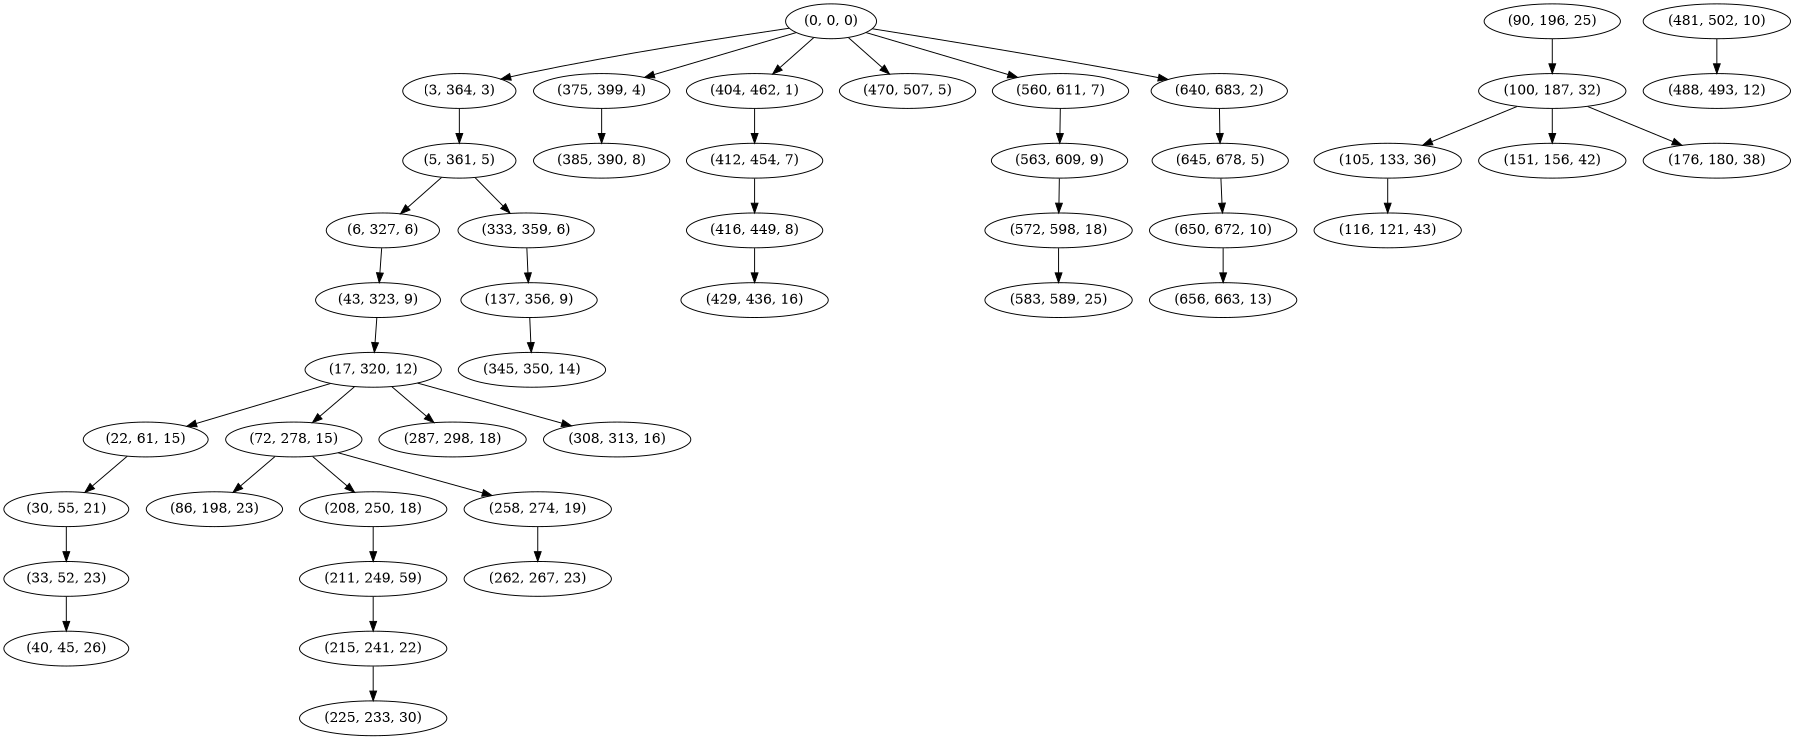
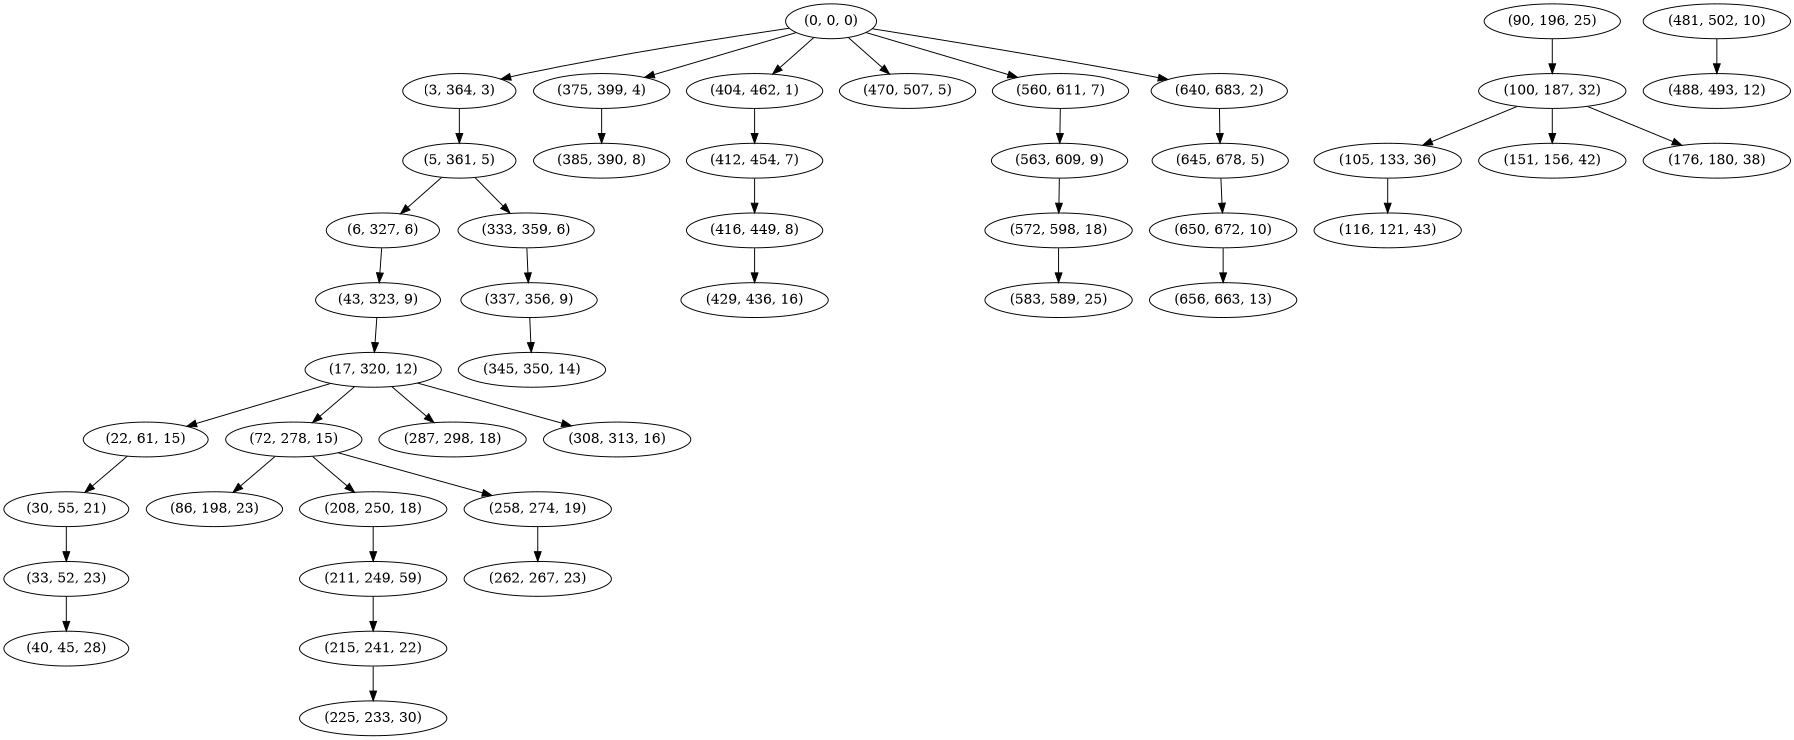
node "(137, 356, 9)": label "(137, 356, 9)" -> "(337, 356, 9)"
node "(40, 45, 26)": label "(40, 45, 26)" -> "(40, 45, 28)"
